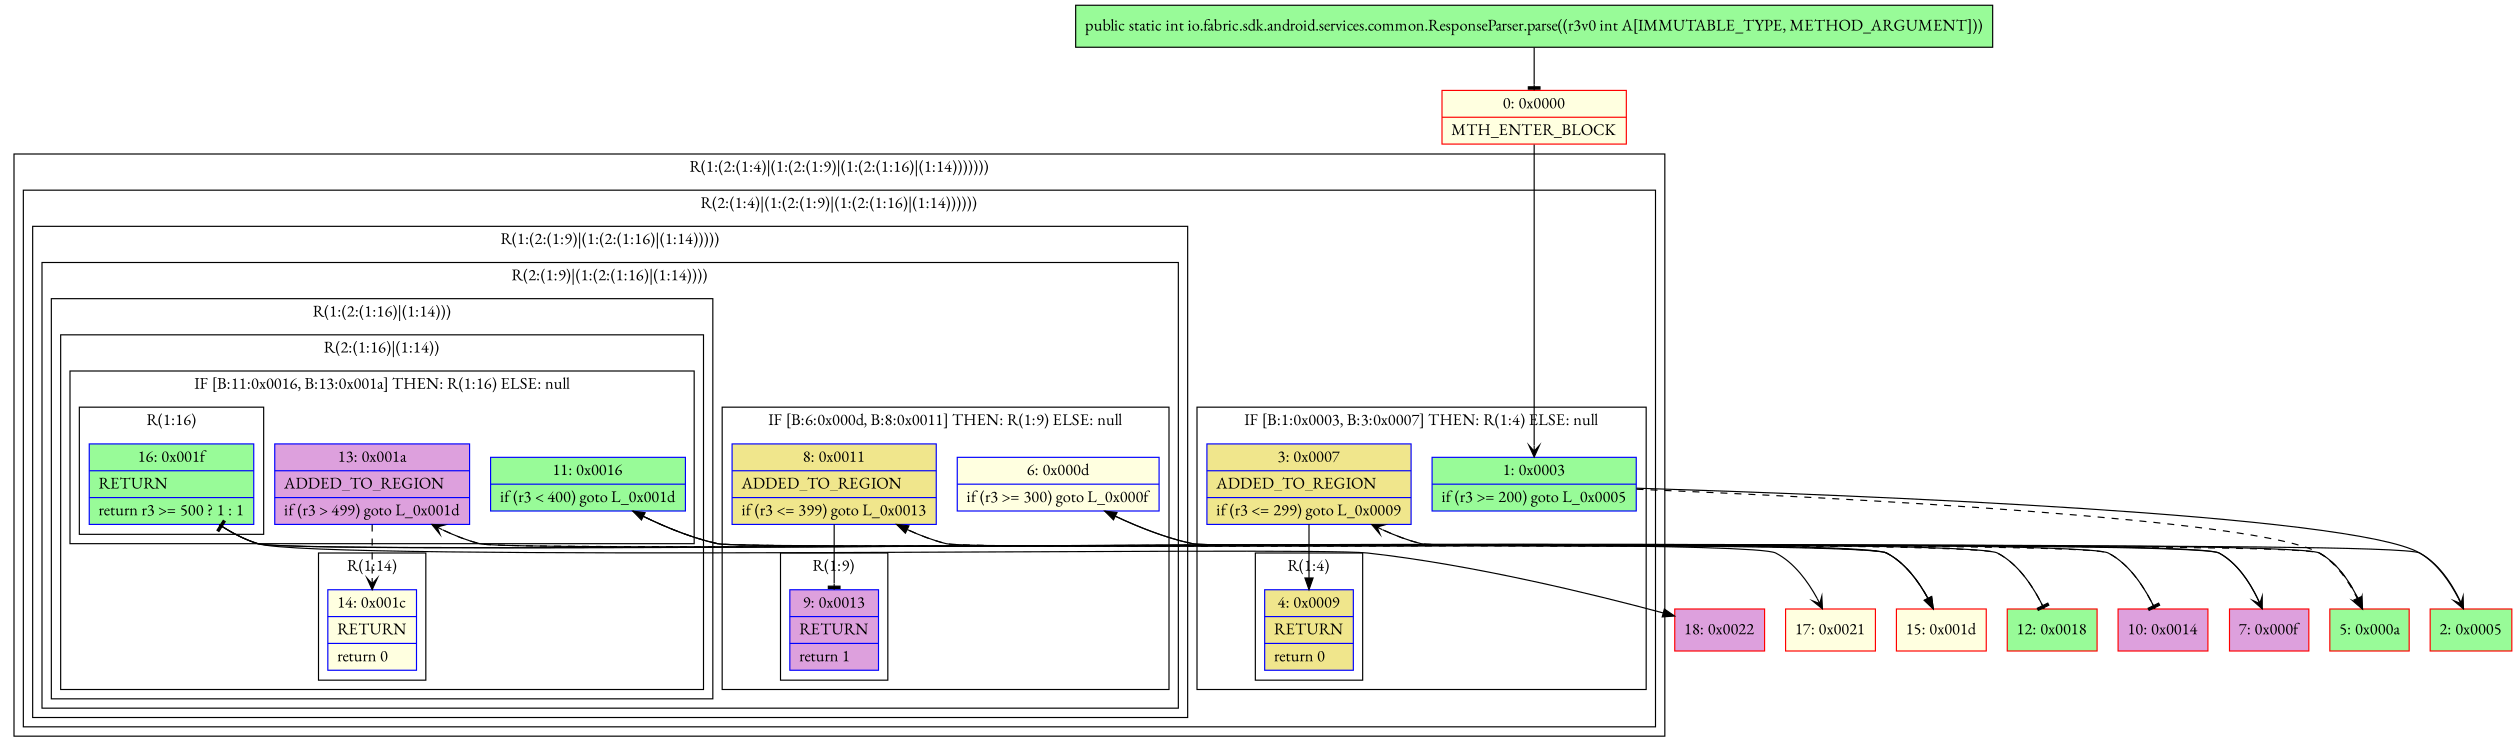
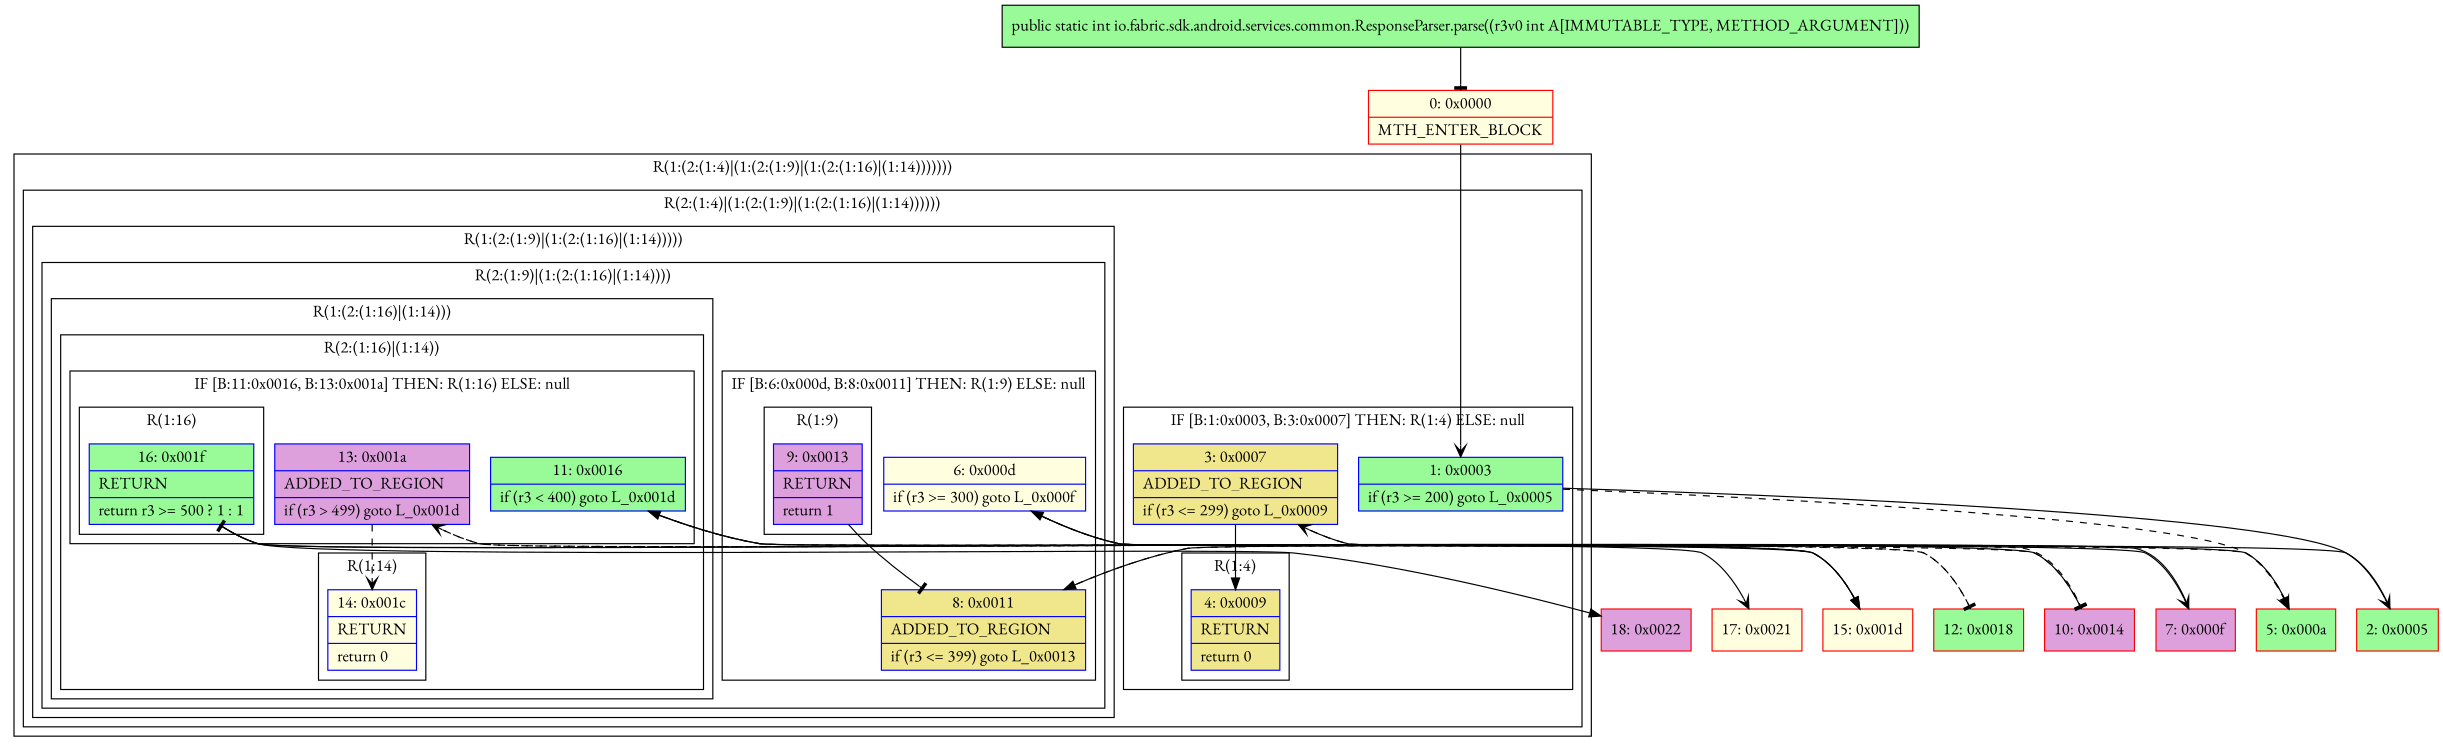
edge "12: 0x0018" -> "13: 0x001a": style solid -> dashed
edge "6: 0x000d" -> "10: 0x0014": added
edge "8: 0x0011" -> "9: 0x0013": reversed
